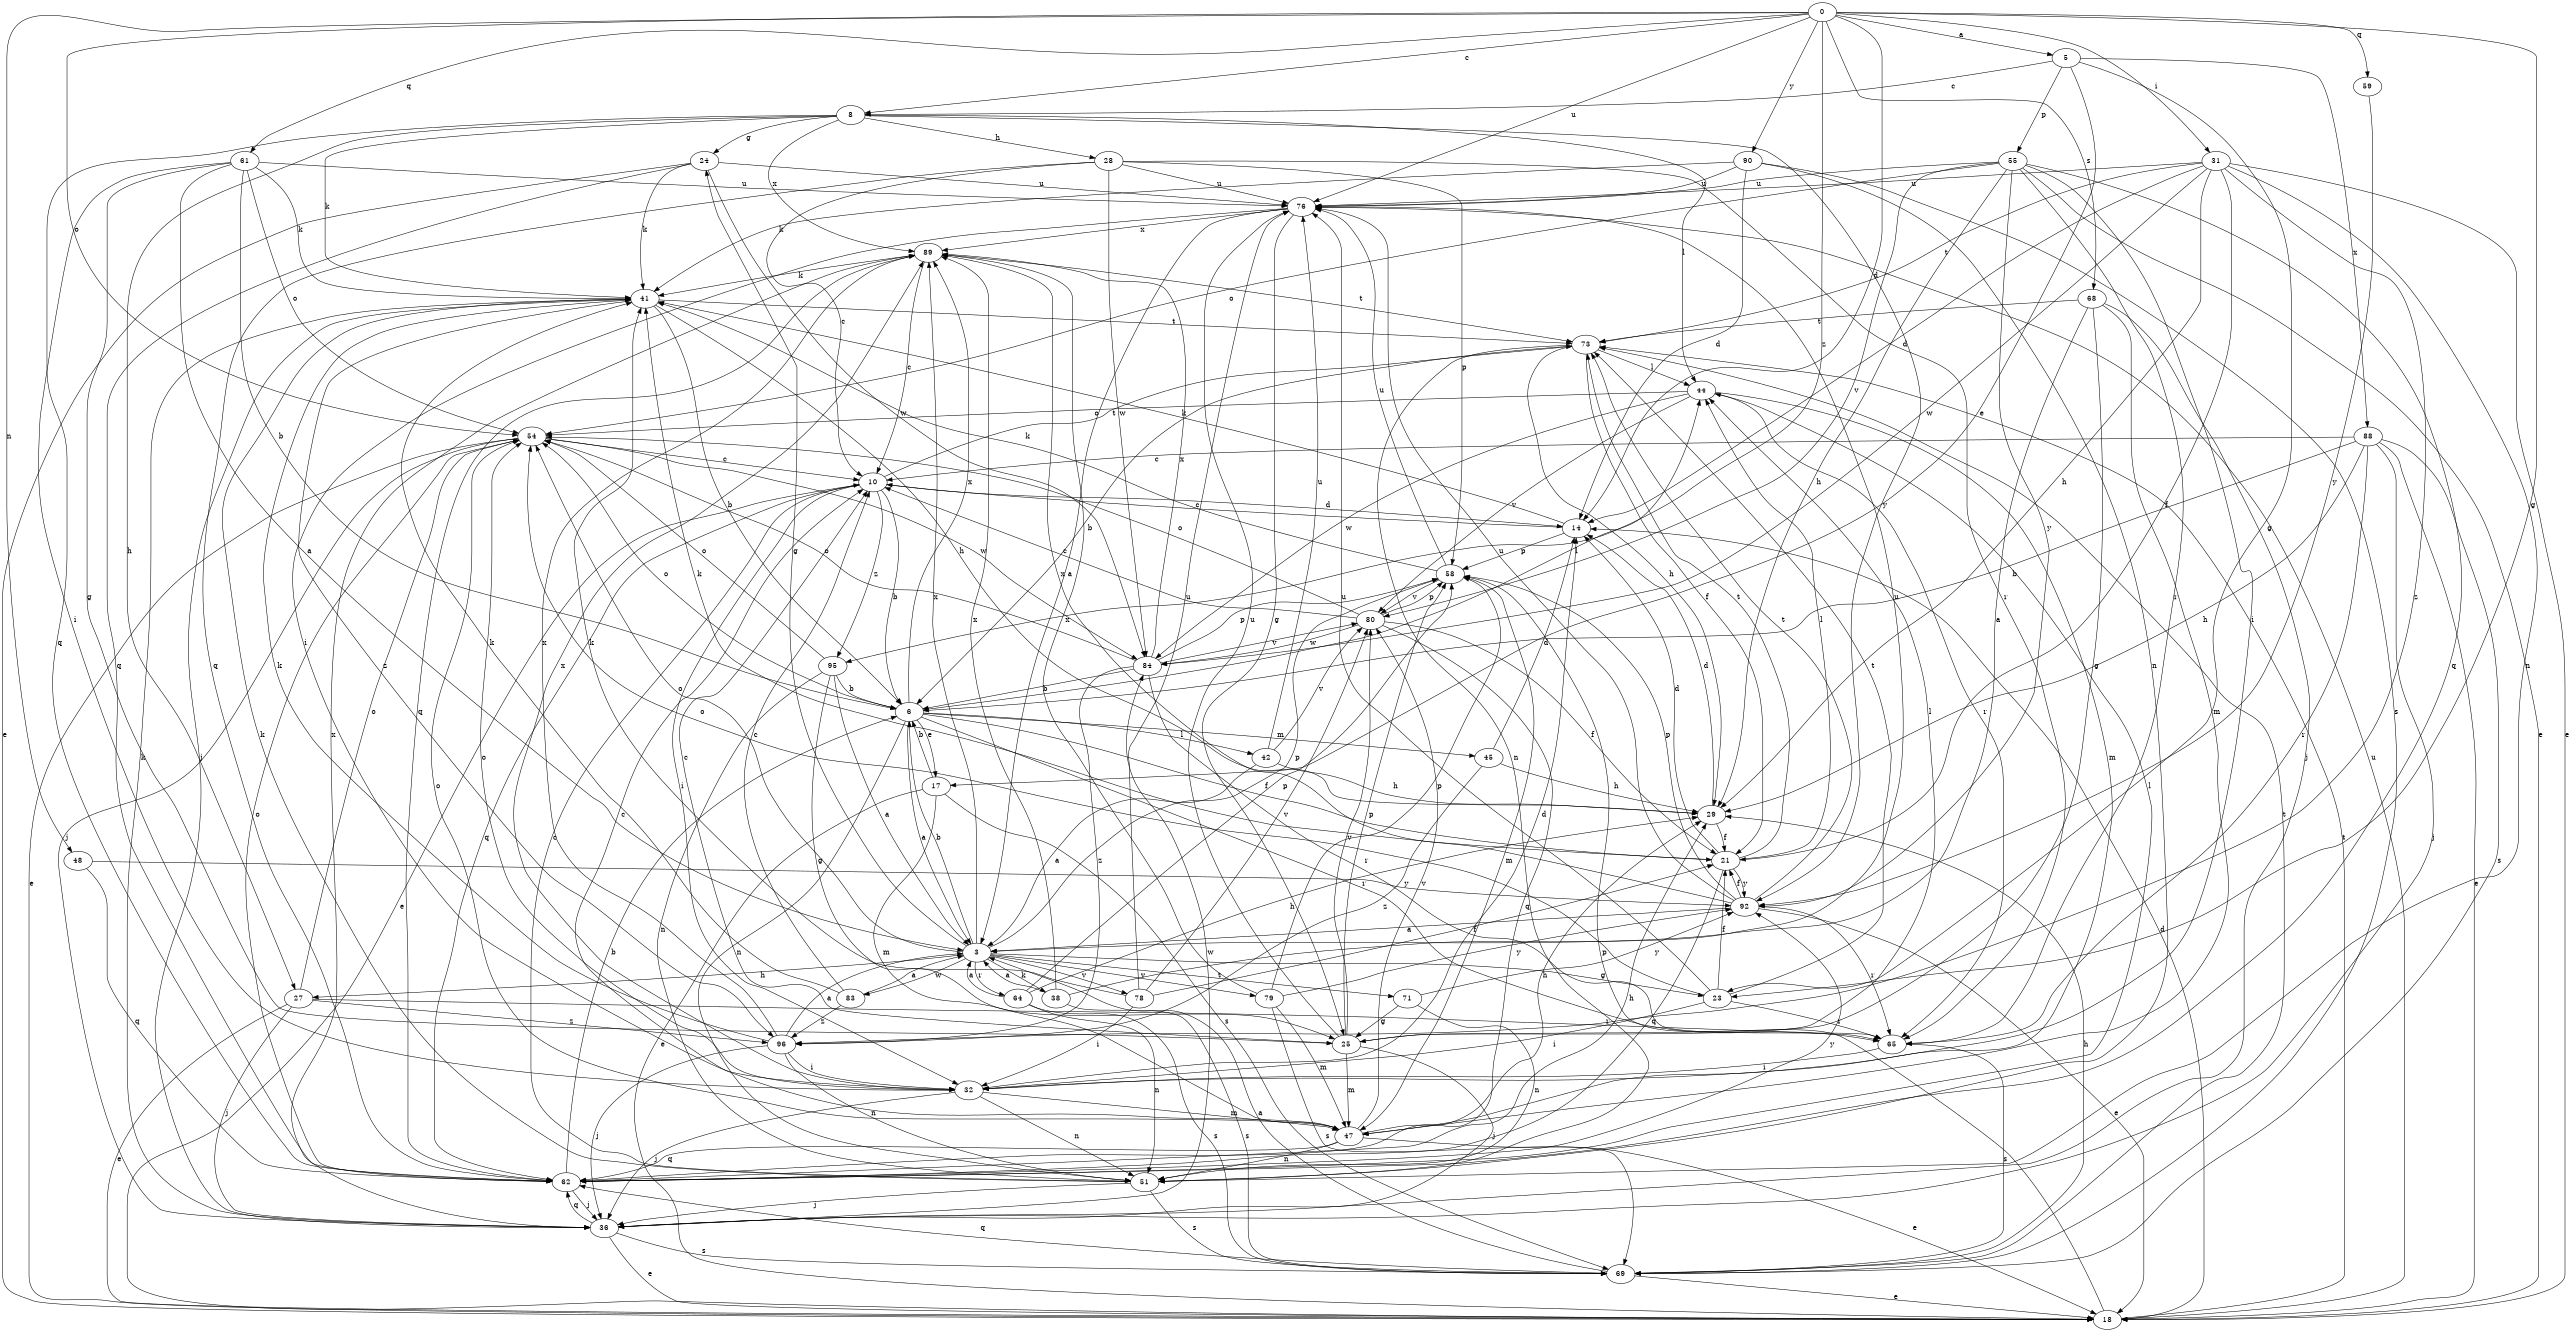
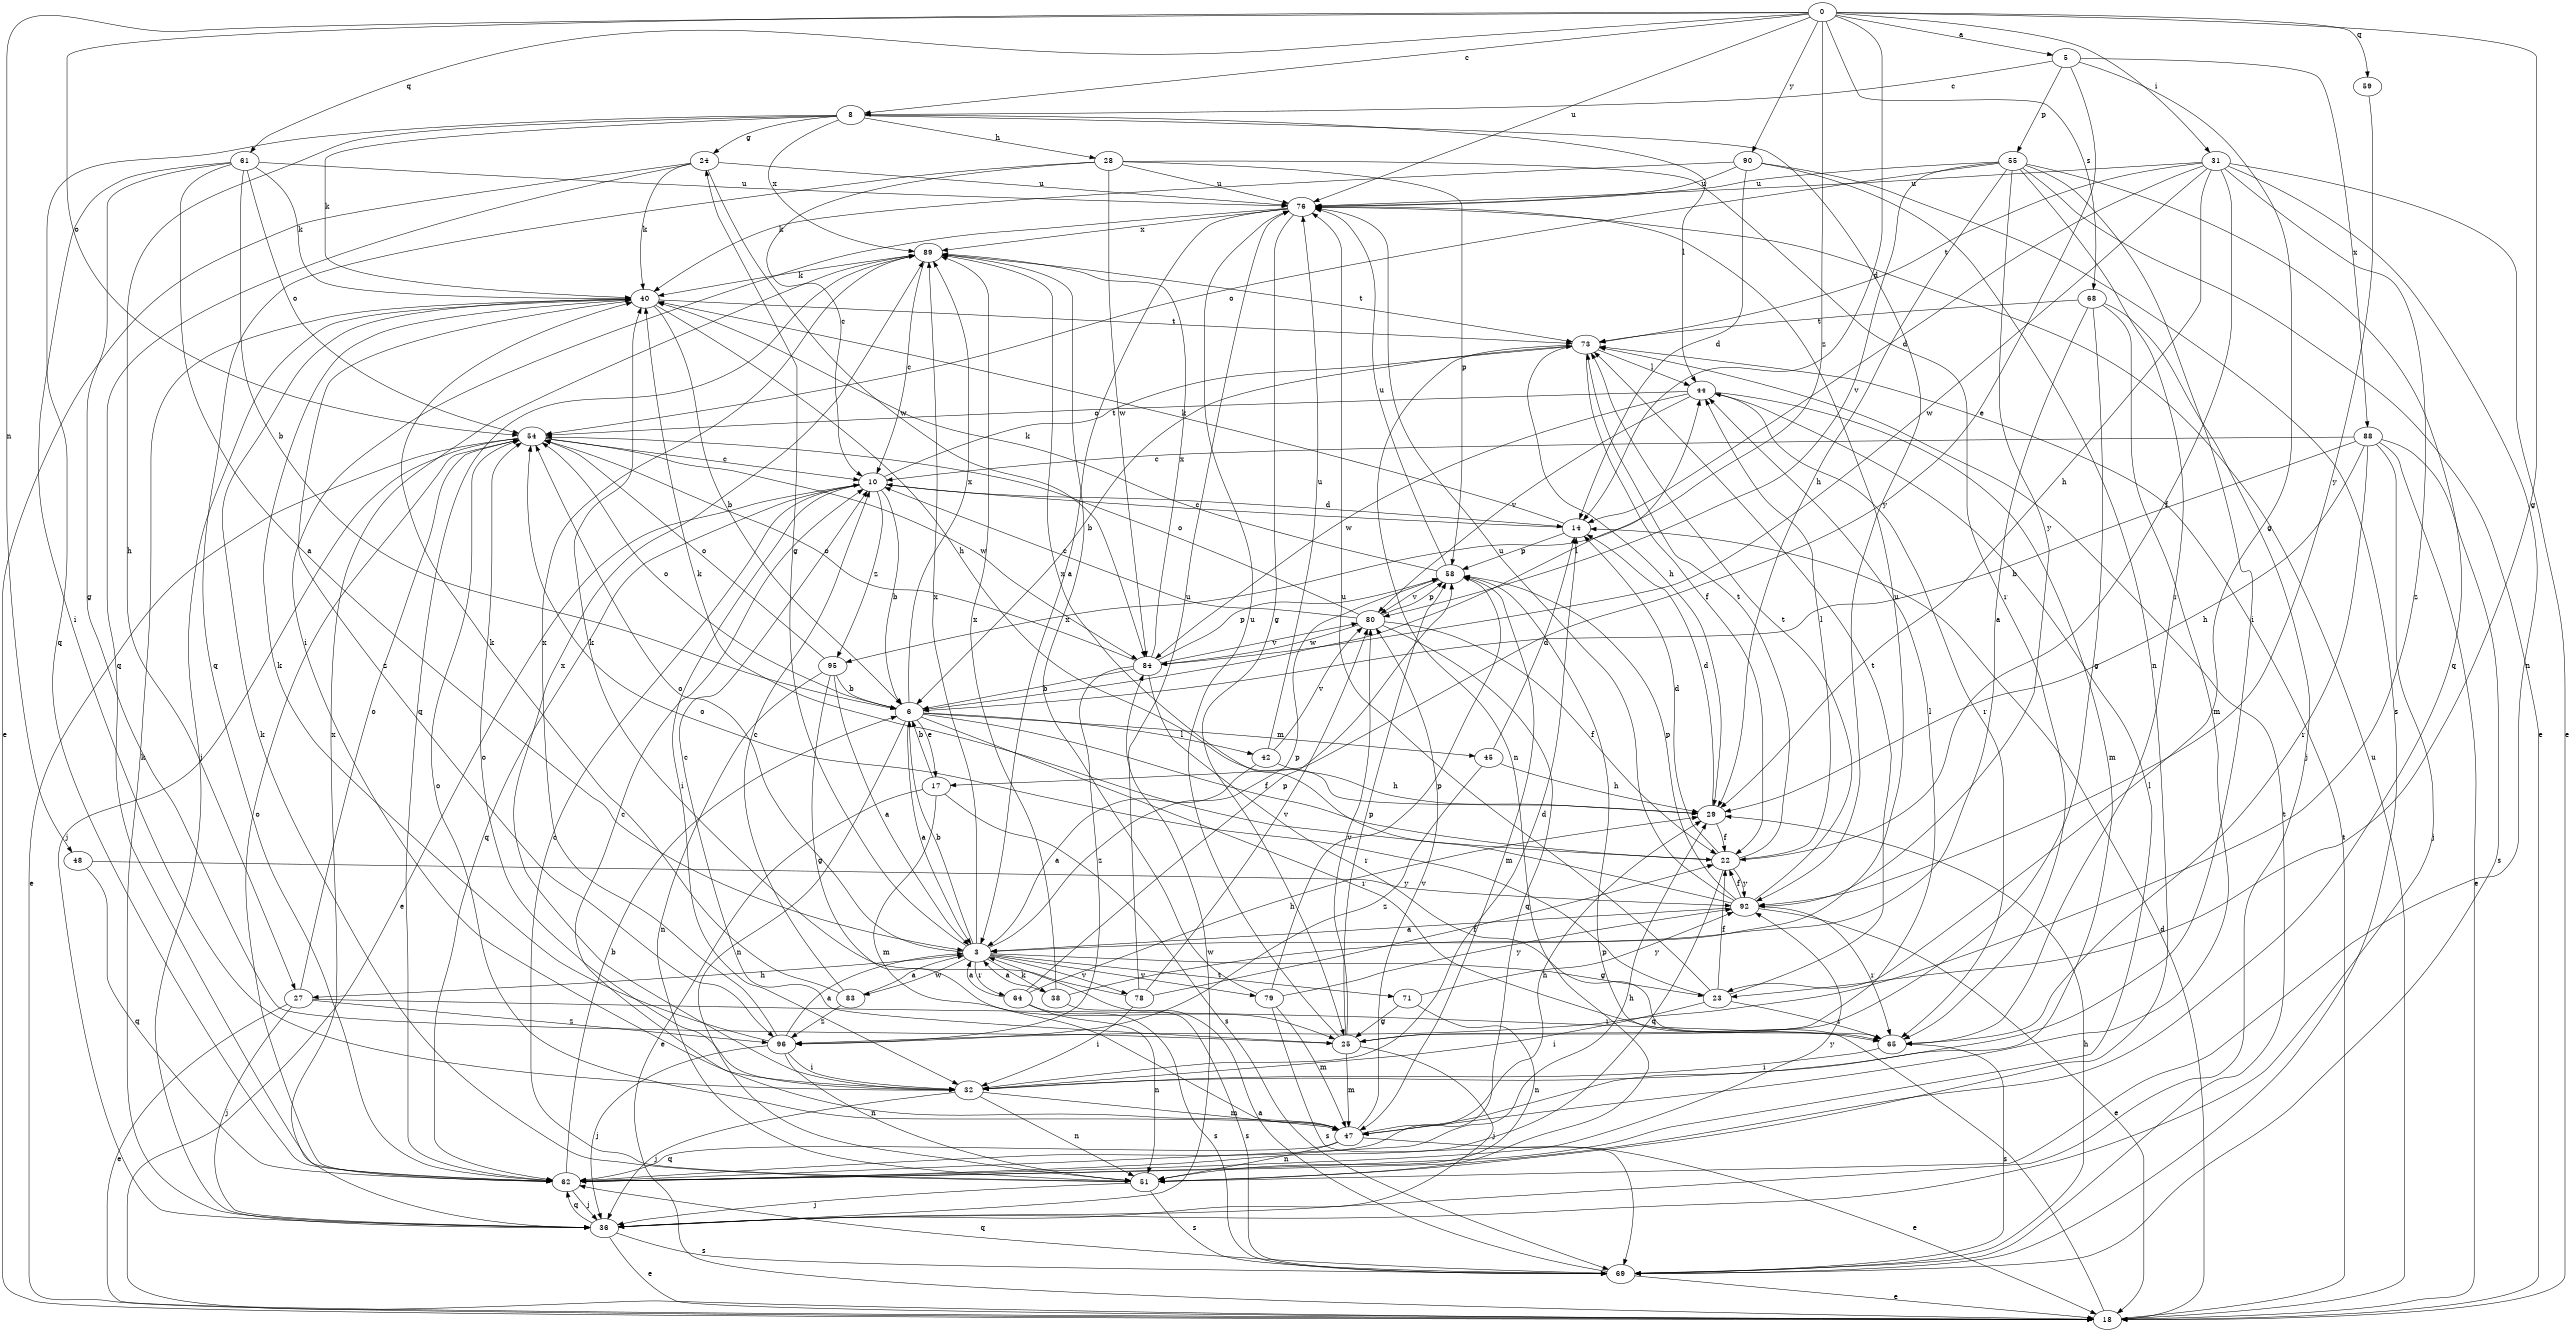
node "41": label "41" -> "40"
node "21": label "21" -> "22"
